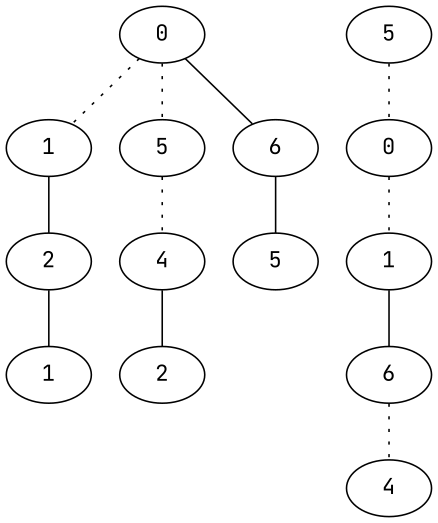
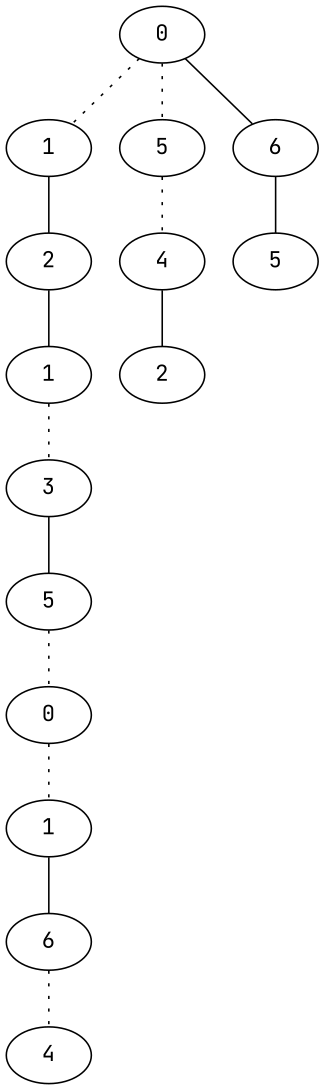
node "3": added
